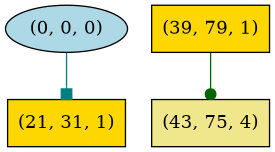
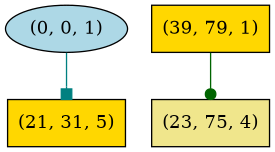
node "(0, 0, 0)": label "(0, 0, 0)" -> "(0, 0, 1)"
node "(21, 31, 1)": label "(21, 31, 1)" -> "(21, 31, 5)"
node "(43, 75, 4)": label "(43, 75, 4)" -> "(23, 75, 4)"
